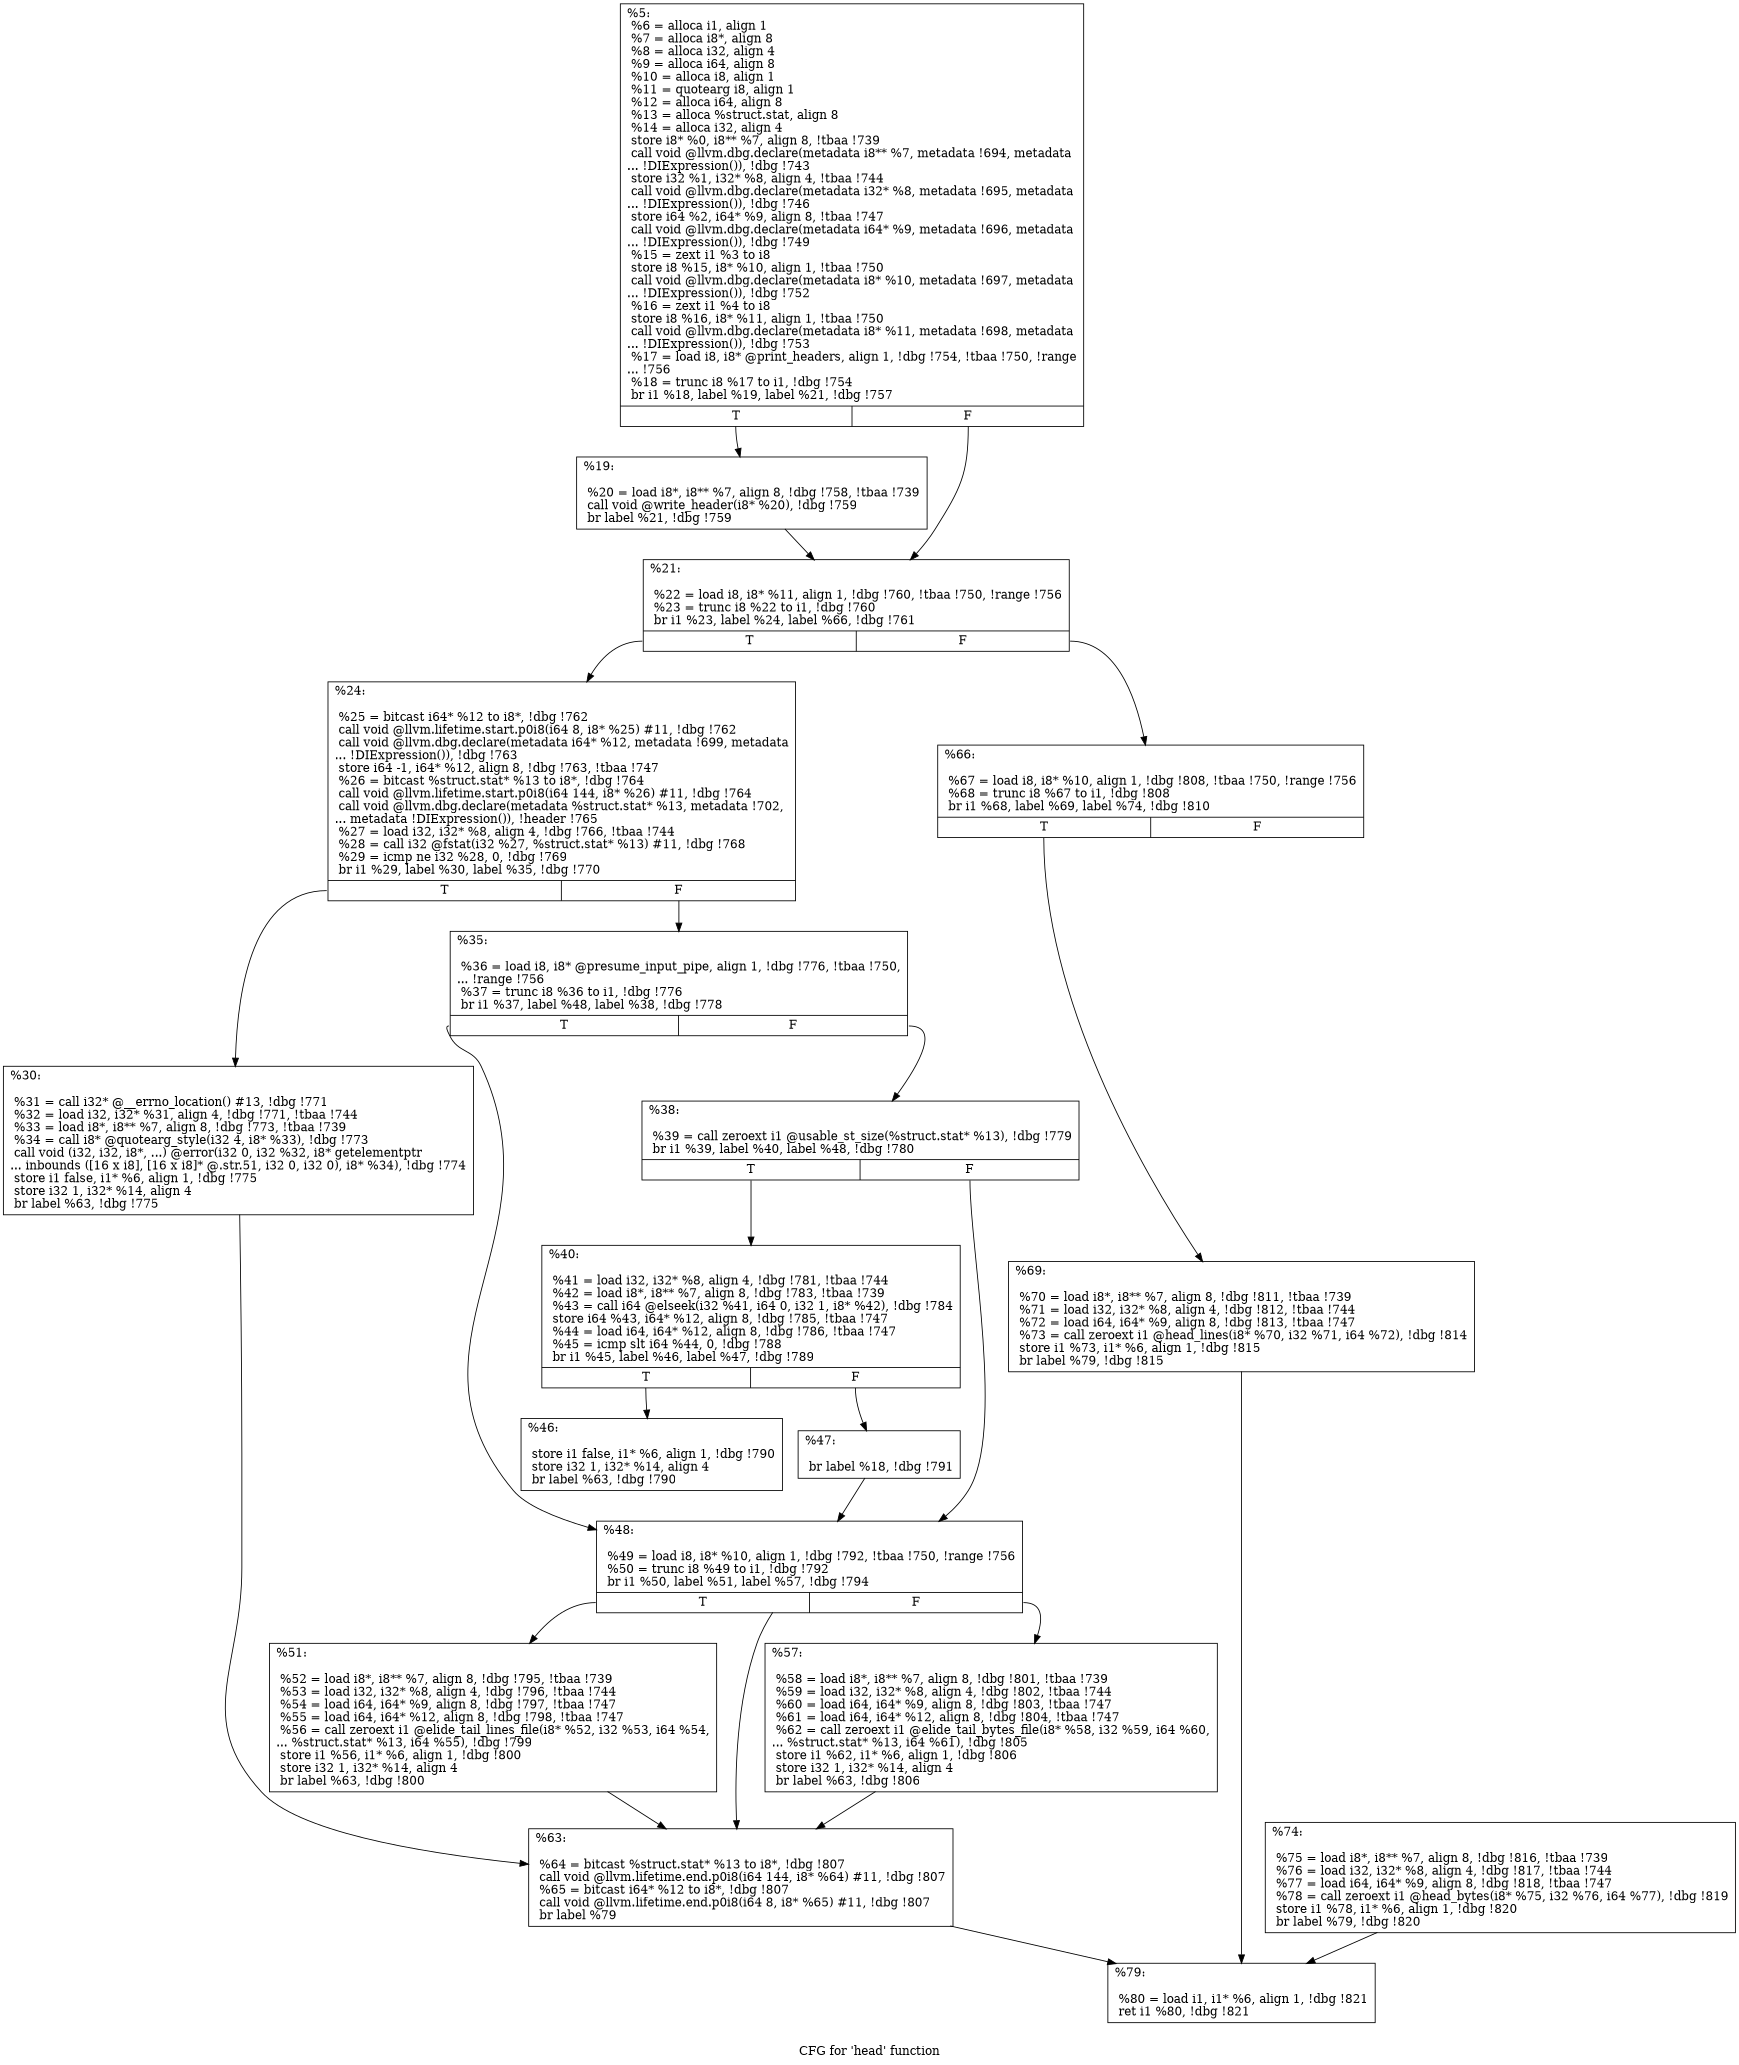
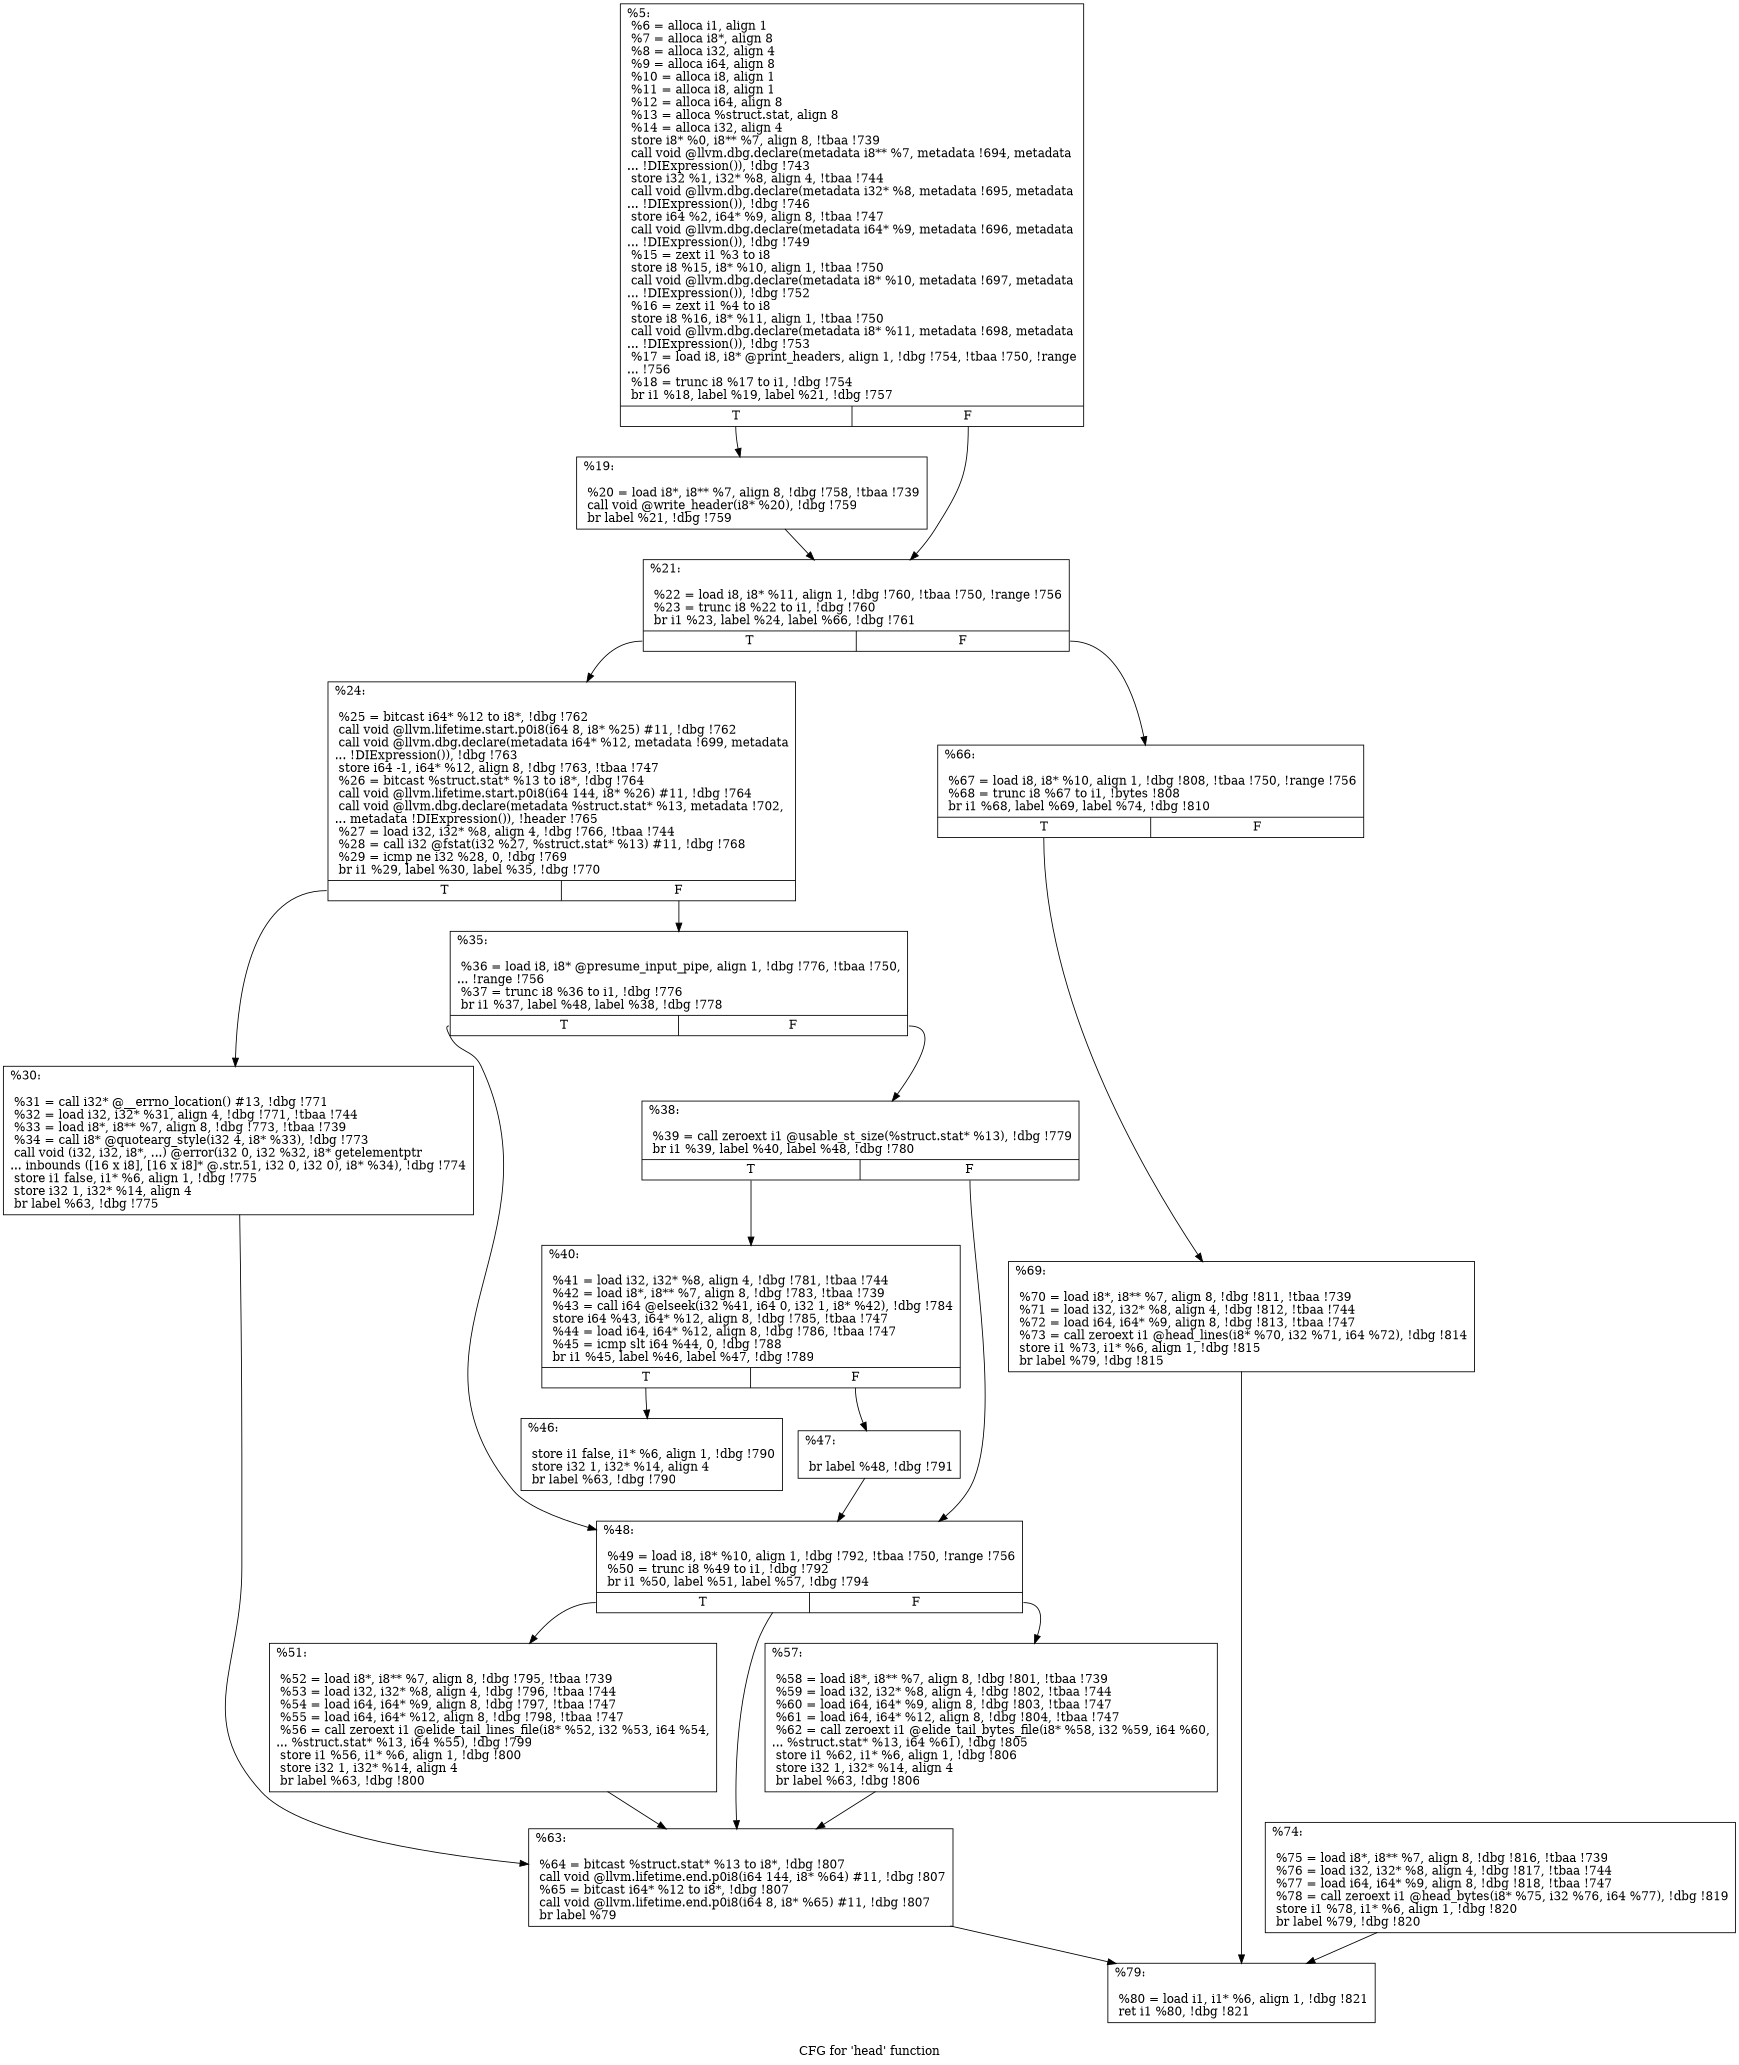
node "%5:": text "%11 = quotearg i8, align 1" -> "%11 = alloca i8, align 1"
node "%66:": text "%68 = trunc i8 %67 to i1, !dbg !808" -> "%68 = trunc i8 %67 to i1, !bytes !808"
node "%47:": text "br label %18, !dbg !791" -> "br label %48, !dbg !791"
